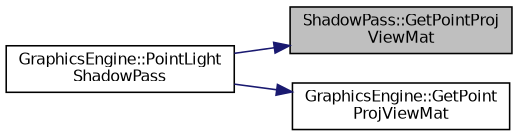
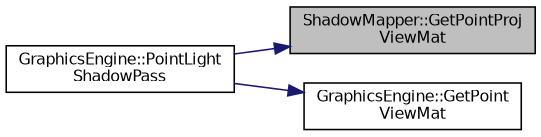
node "ShadowPass::GetPointProj ViewMat": label "ShadowPass::GetPointProj ViewMat" -> "ShadowMapper::GetPointProj ViewMat"
node "GraphicsEngine::GetPoint ProjViewMat": label "GraphicsEngine::GetPoint ProjViewMat" -> "GraphicsEngine::GetPoint ViewMat"
